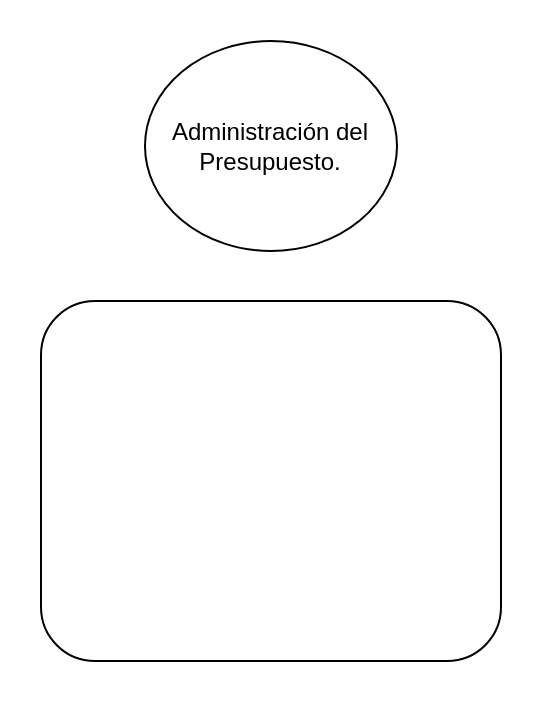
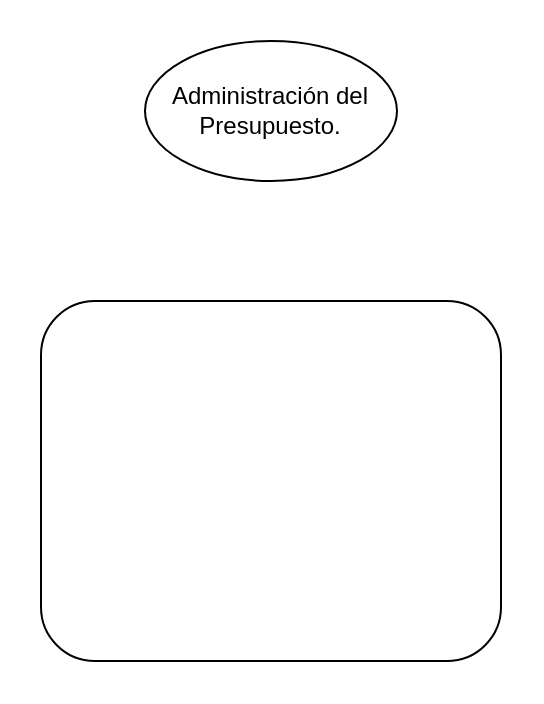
node "Administración del Presupuesto.": size 252x210 -> 252x140
